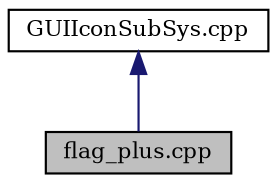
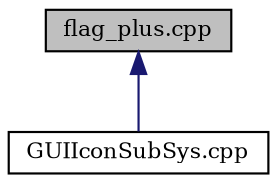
edge "flag_plus.cpp" -> "GUIIconSubSys.cpp": reversed
